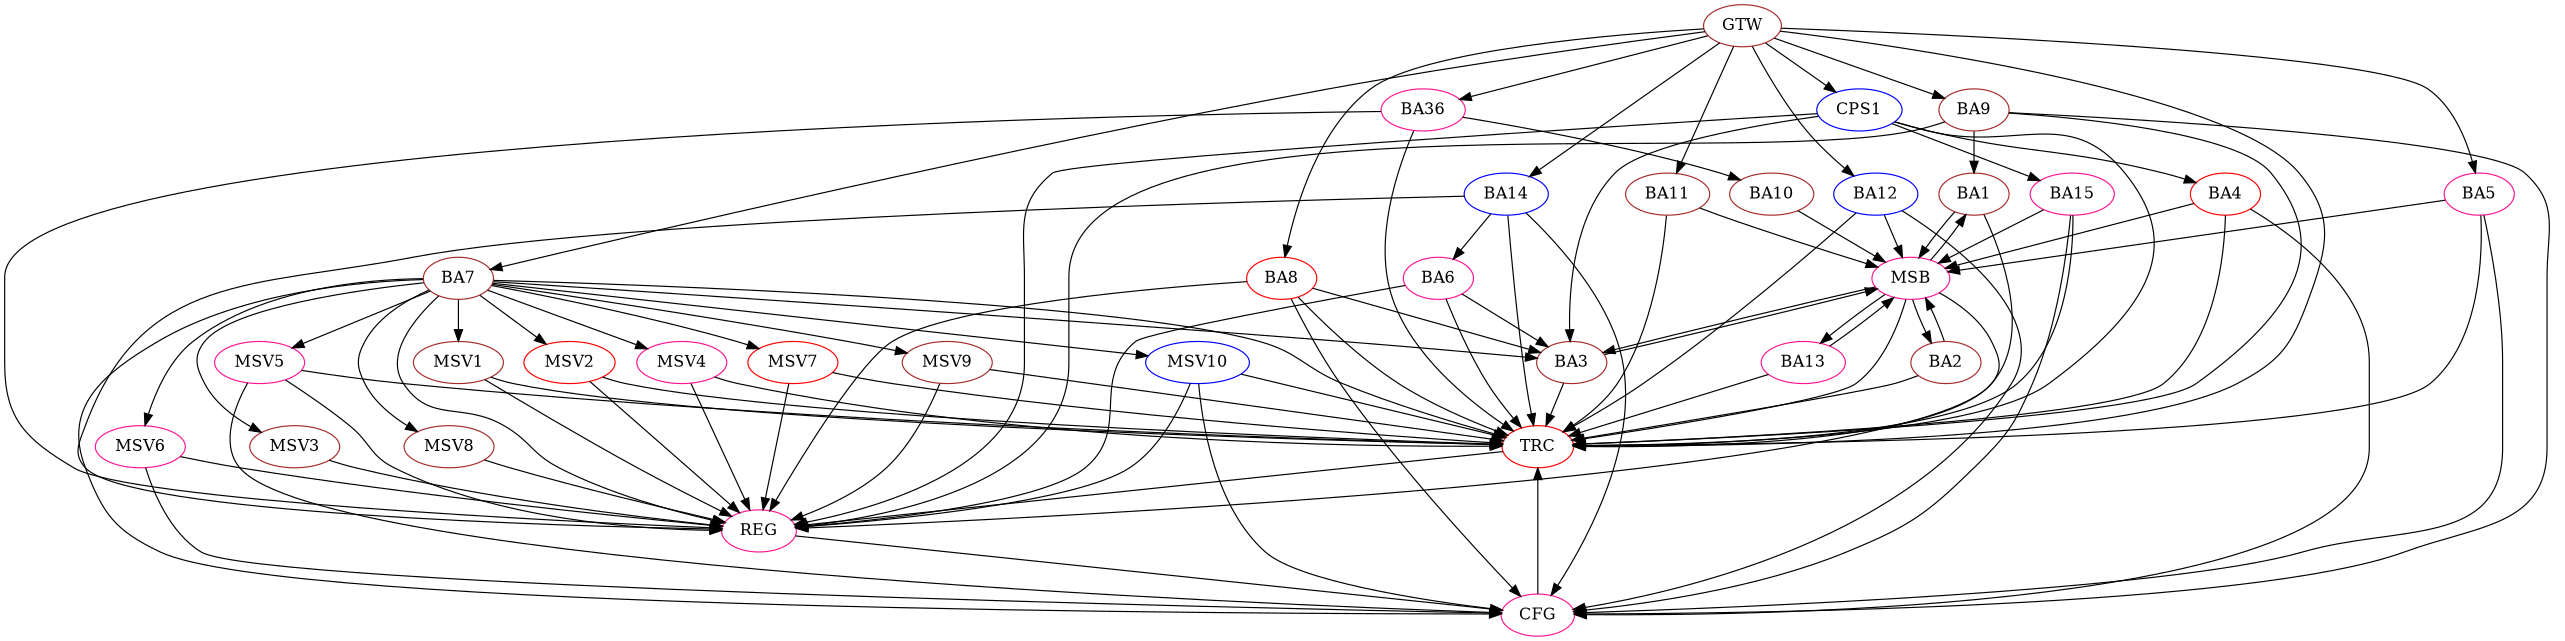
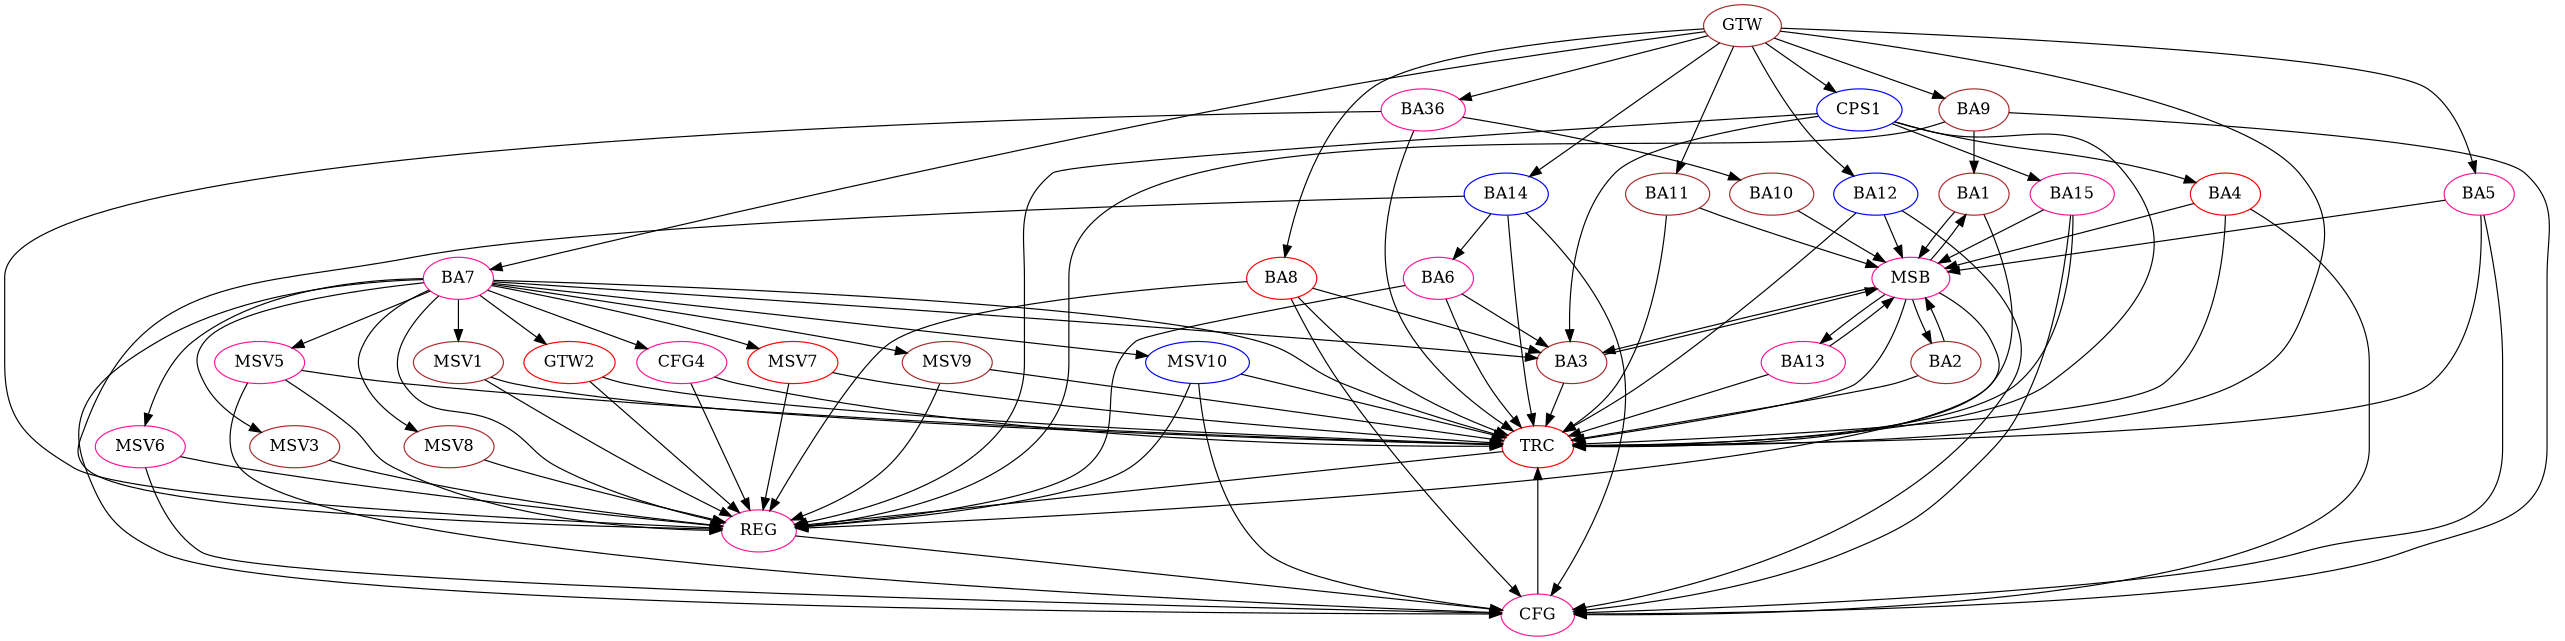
node "BA7": color brown -> deeppink
node "MSV2": label "MSV2" -> "GTW2"
node "MSV4": label "MSV4" -> "CFG4"
edge "BA9" -> "TRC": removed
